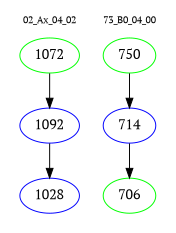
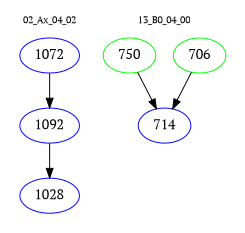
cluster "73_B0_04_00": label "73_B0_04_00" -> "13_B0_04_00"
node "1072": color green -> blue
edge "714" -> "706": reversed
